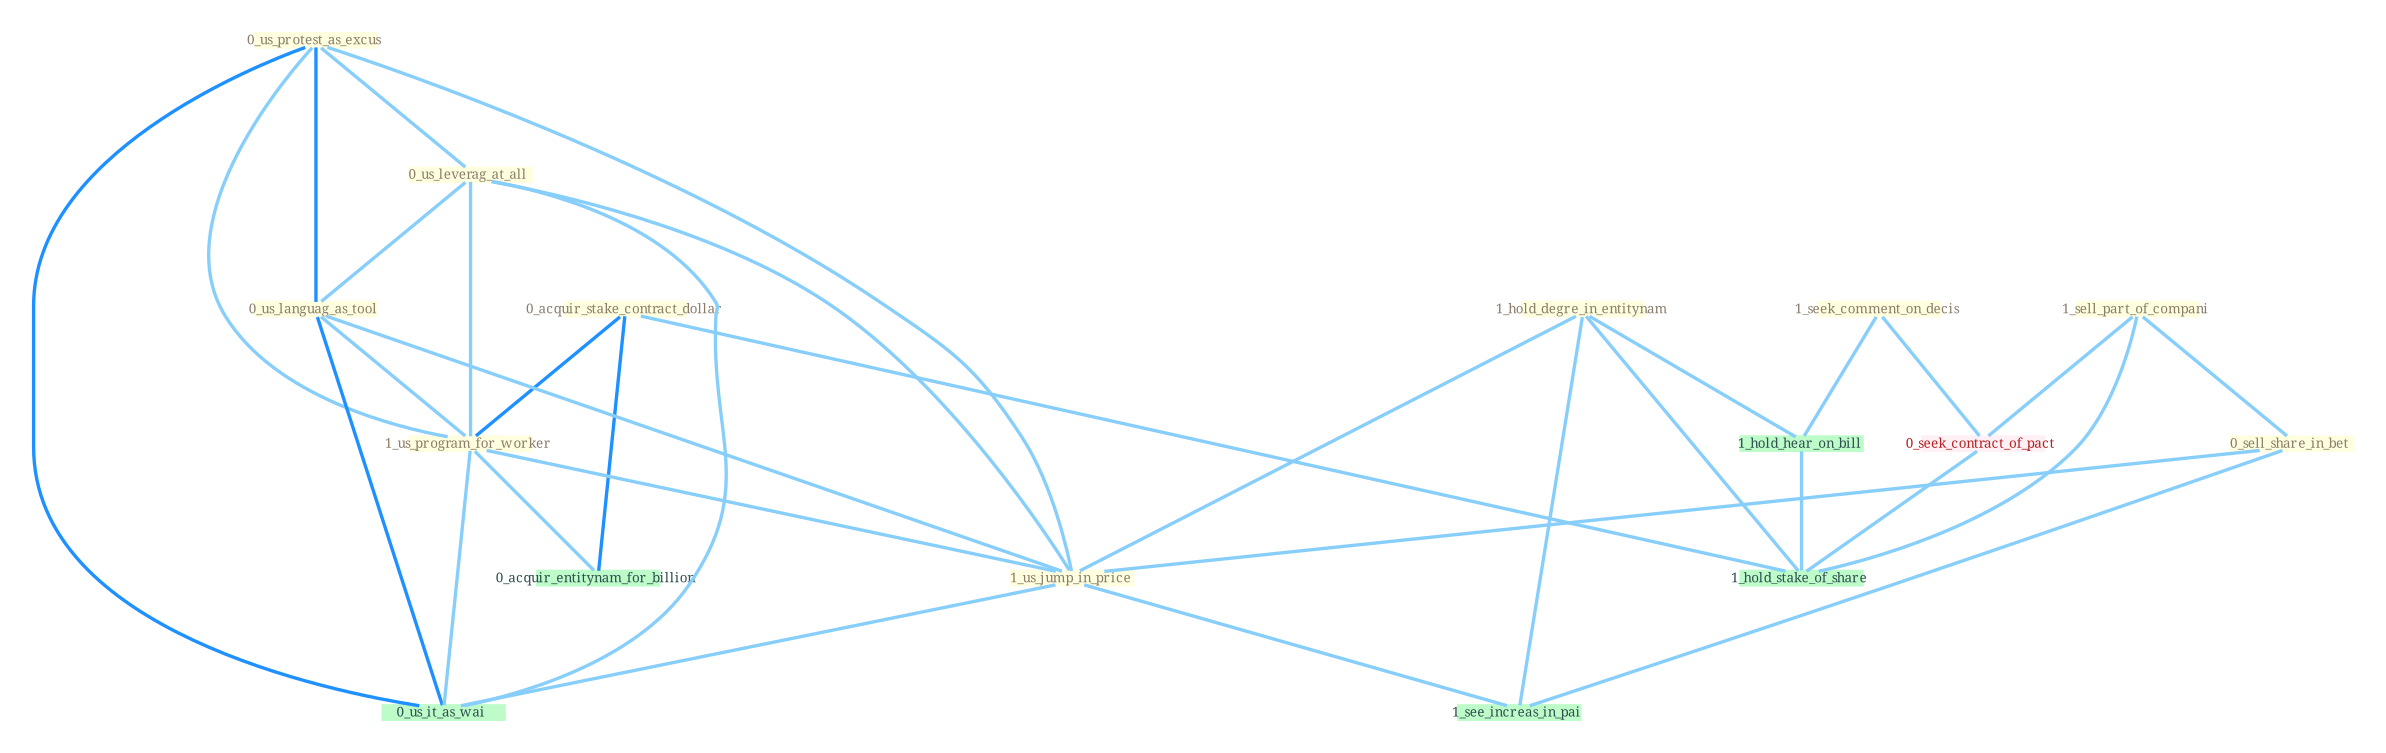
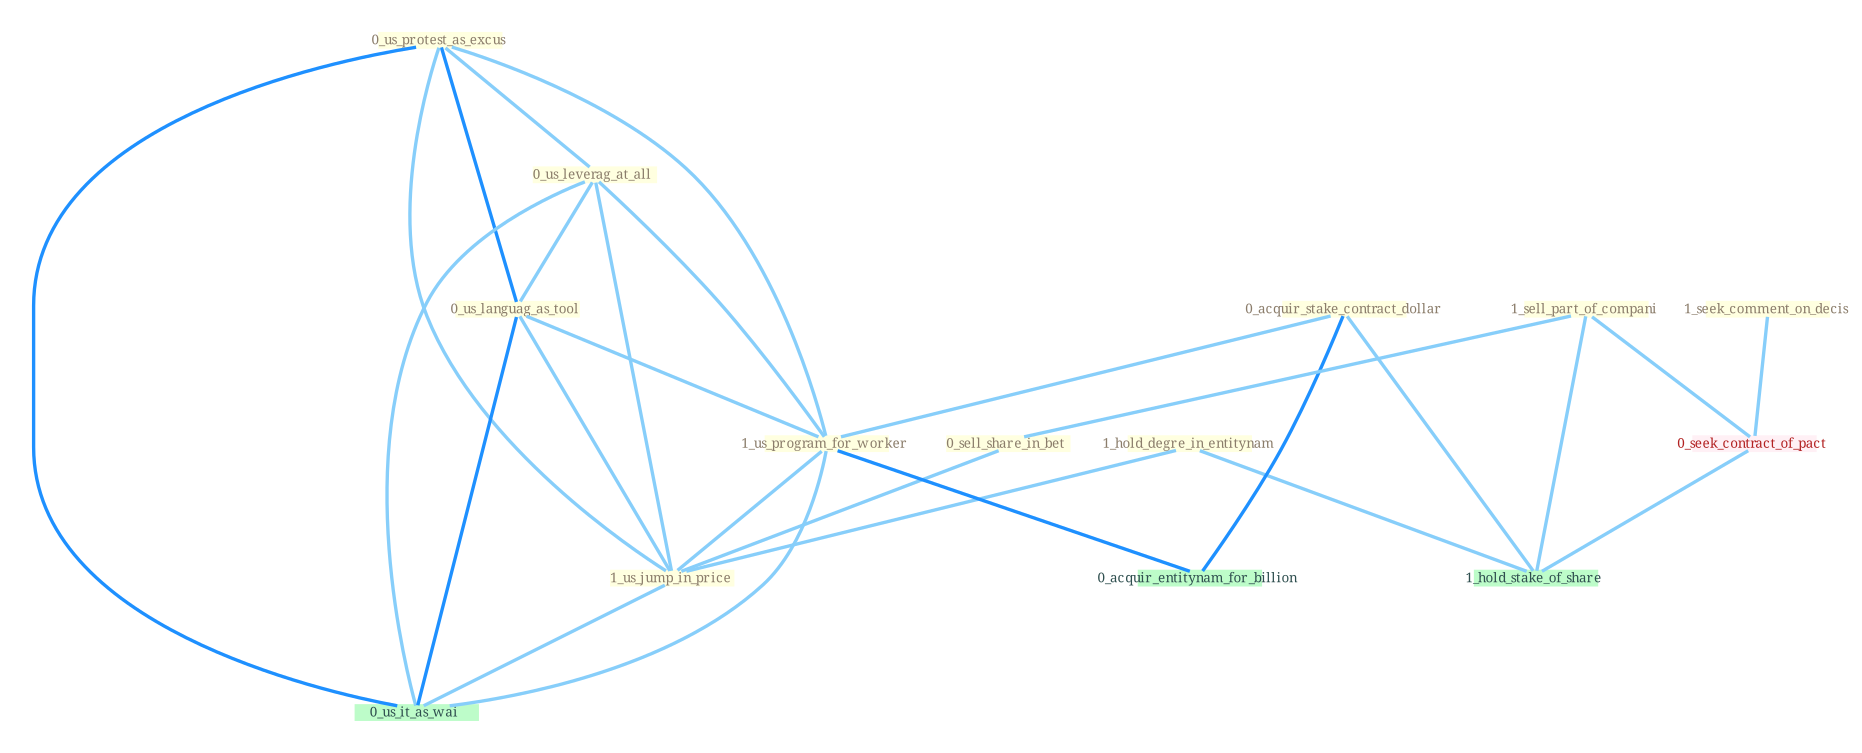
edge "0_acquir_stake_contract_dollar" -- "1_us_program_for_worker": color #1e90ff -> #87cefa
node "1_hold_hear_on_bill": removed
edge "1_us_program_for_worker" -- "0_acquir_entitynam_for_billion": color #87cefa -> #1e90ff
node "1_see_increas_in_pai": removed
